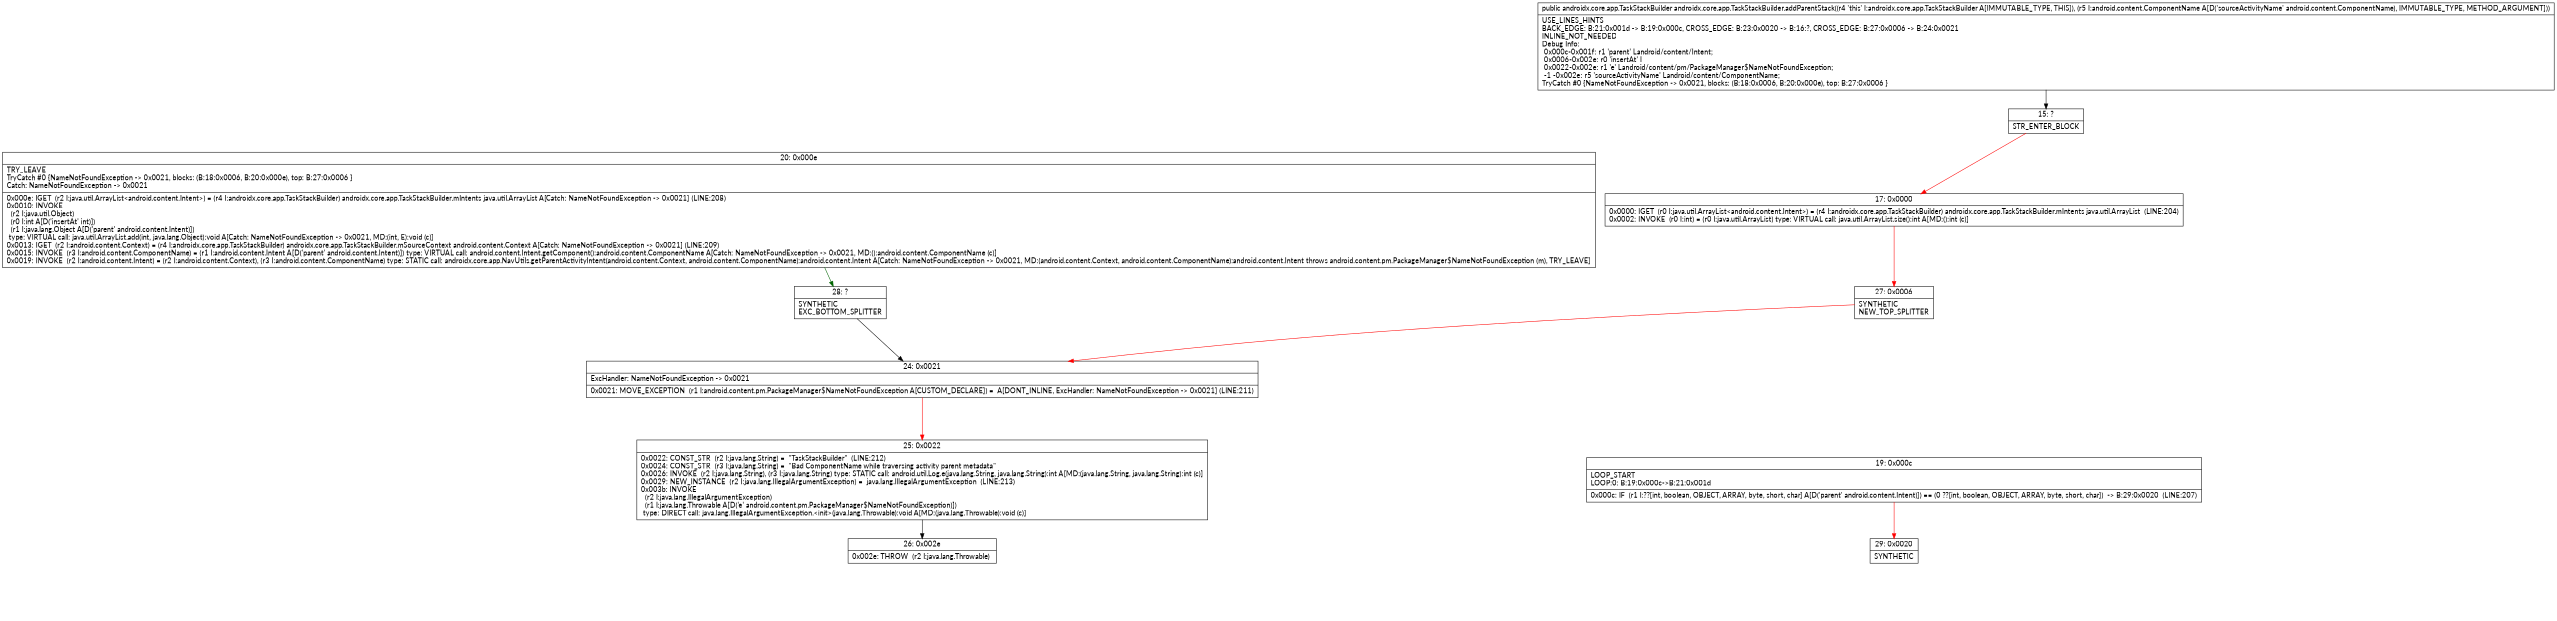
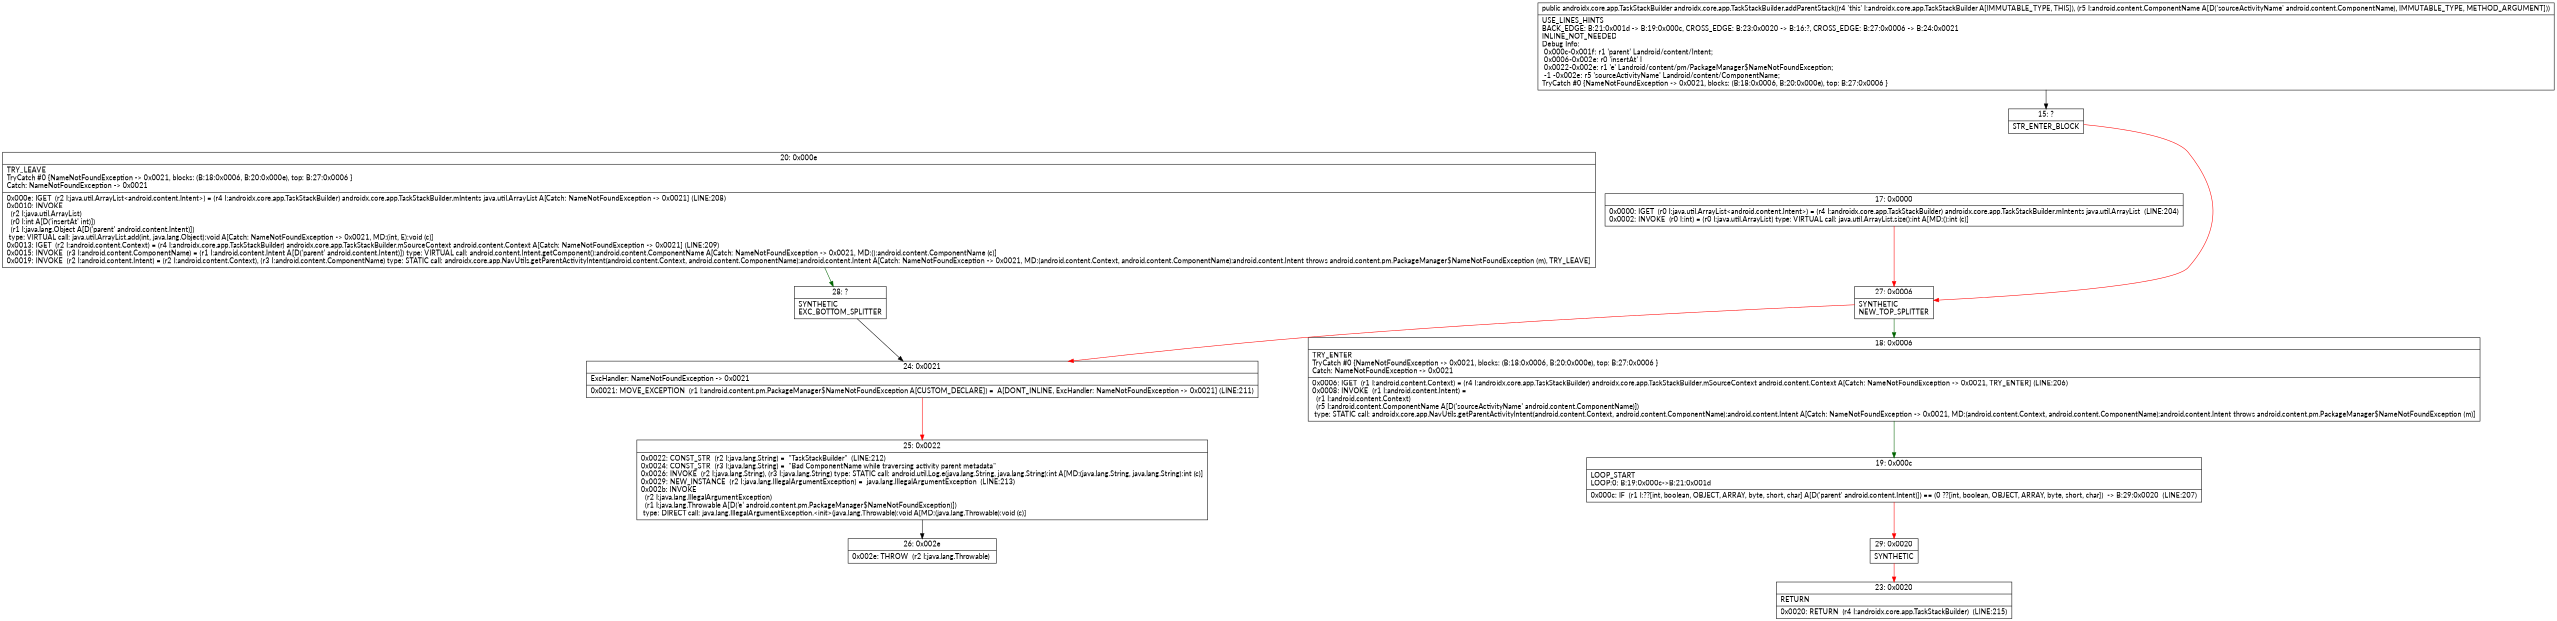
edge "15: ?" -> "17: 0x0000": now "15: ?" -> "27: 0x0006"
node "20: 0x000e": text "(r2 I:java.util.Object)" -> "(r2 I:java.util.ArrayList)"
node "18: 0x0006": added
node "25: 0x0022": text "0x003b: INVOKE" -> "0x002b: INVOKE"
node "23: 0x0020": added
